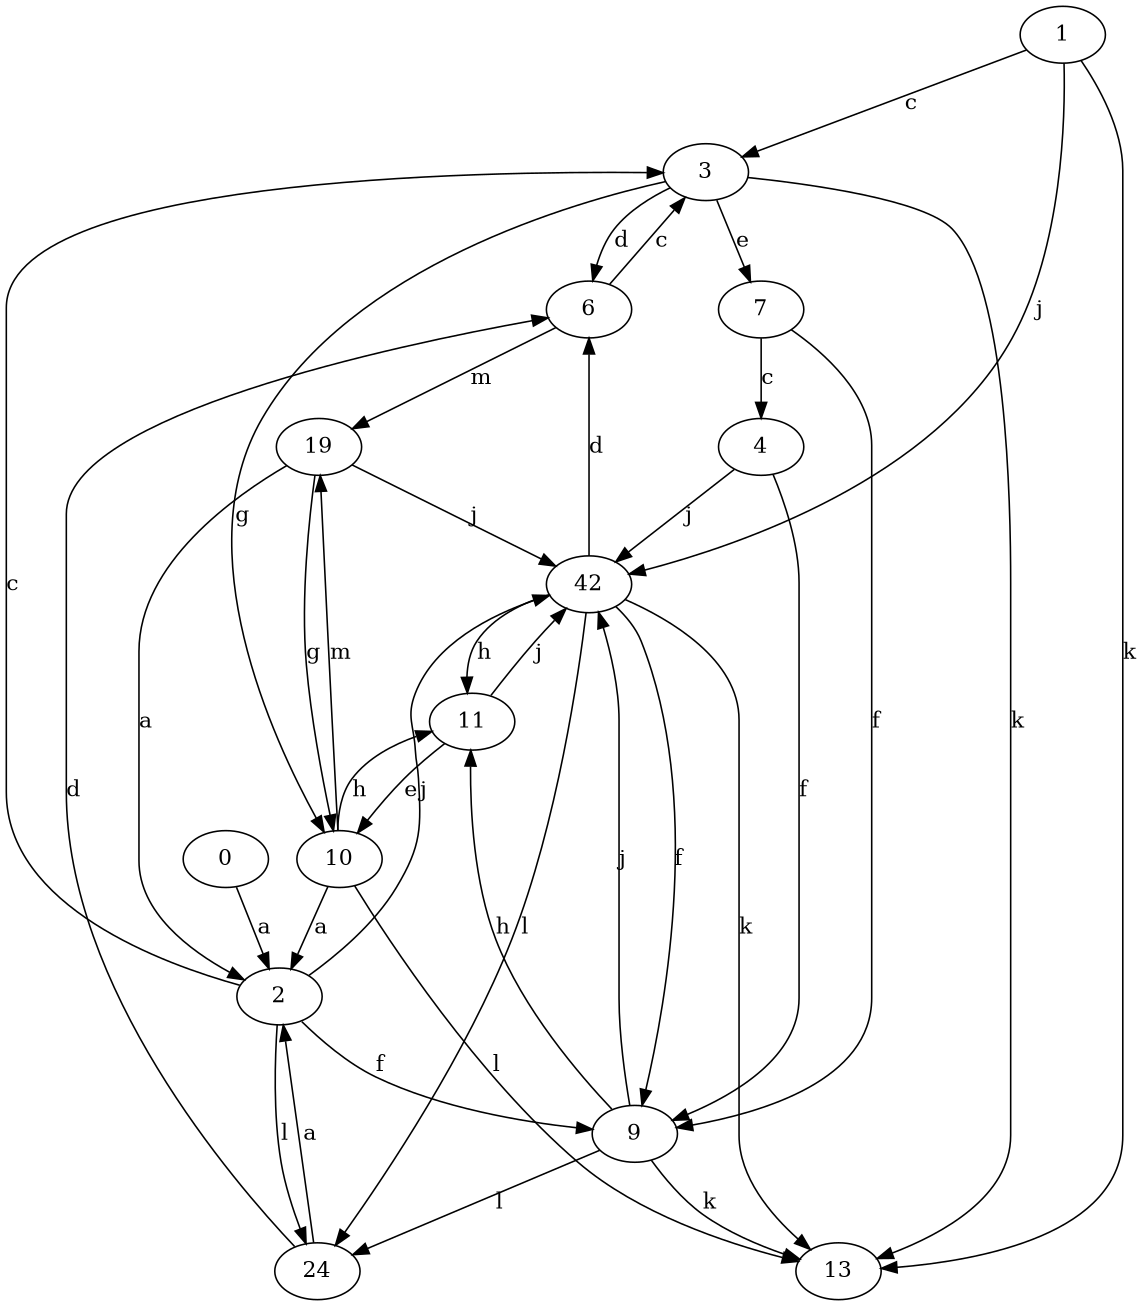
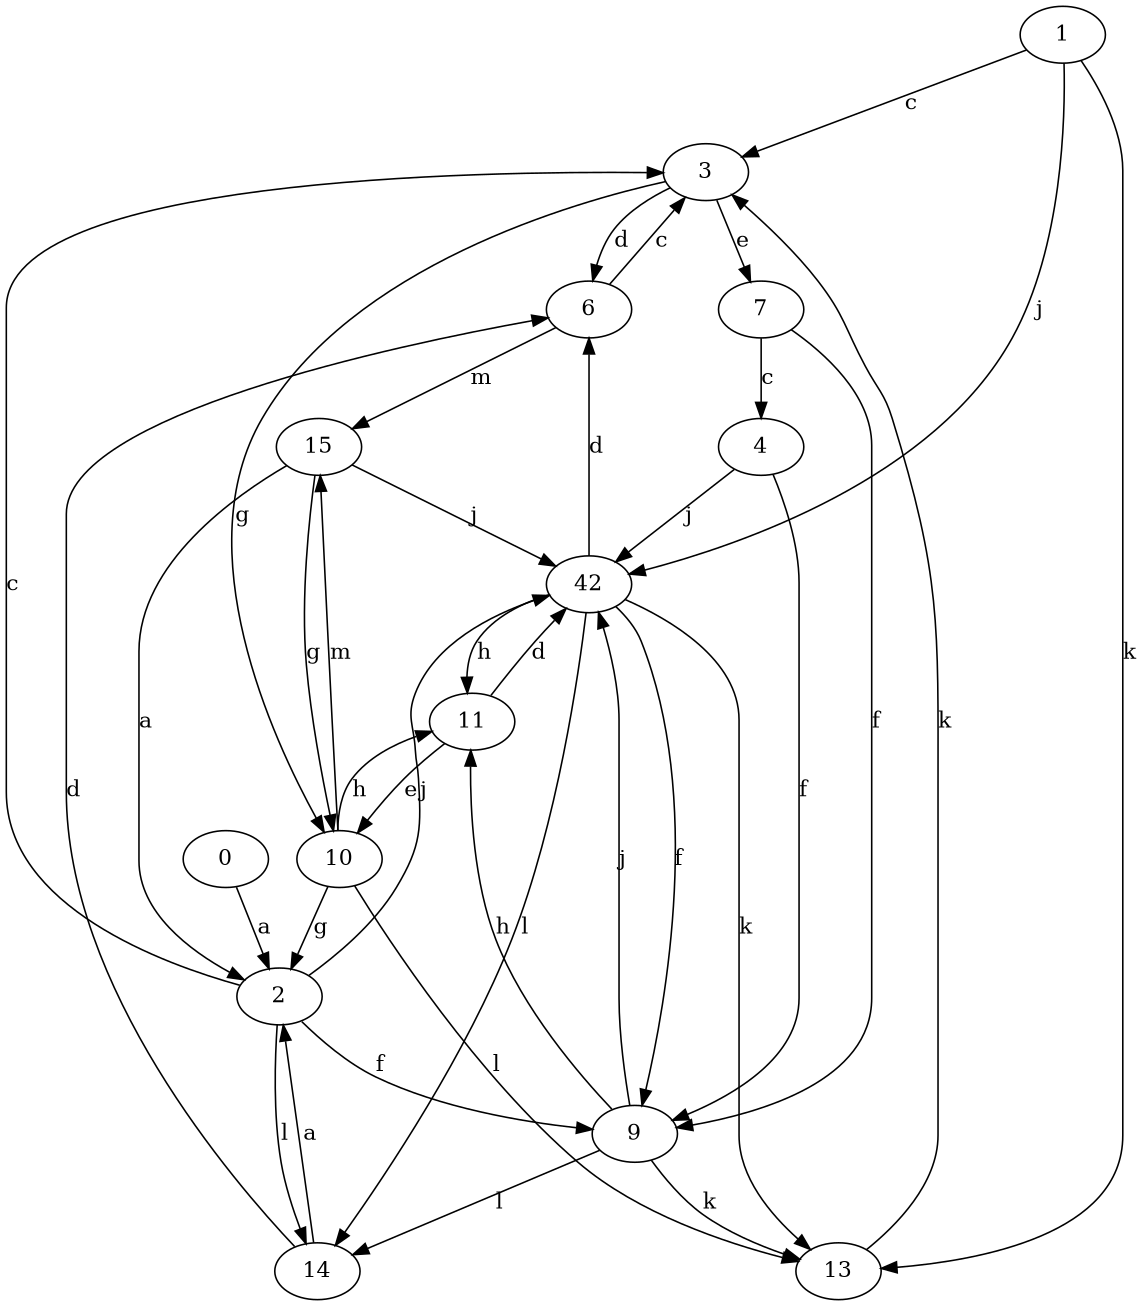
node "19": label "19" -> "15"
edge "11" -> "42": label "j" -> "d"
edge "3" -> "13": reversed
edge "10" -> "2": label "a" -> "g"
node "24": label "24" -> "14"
